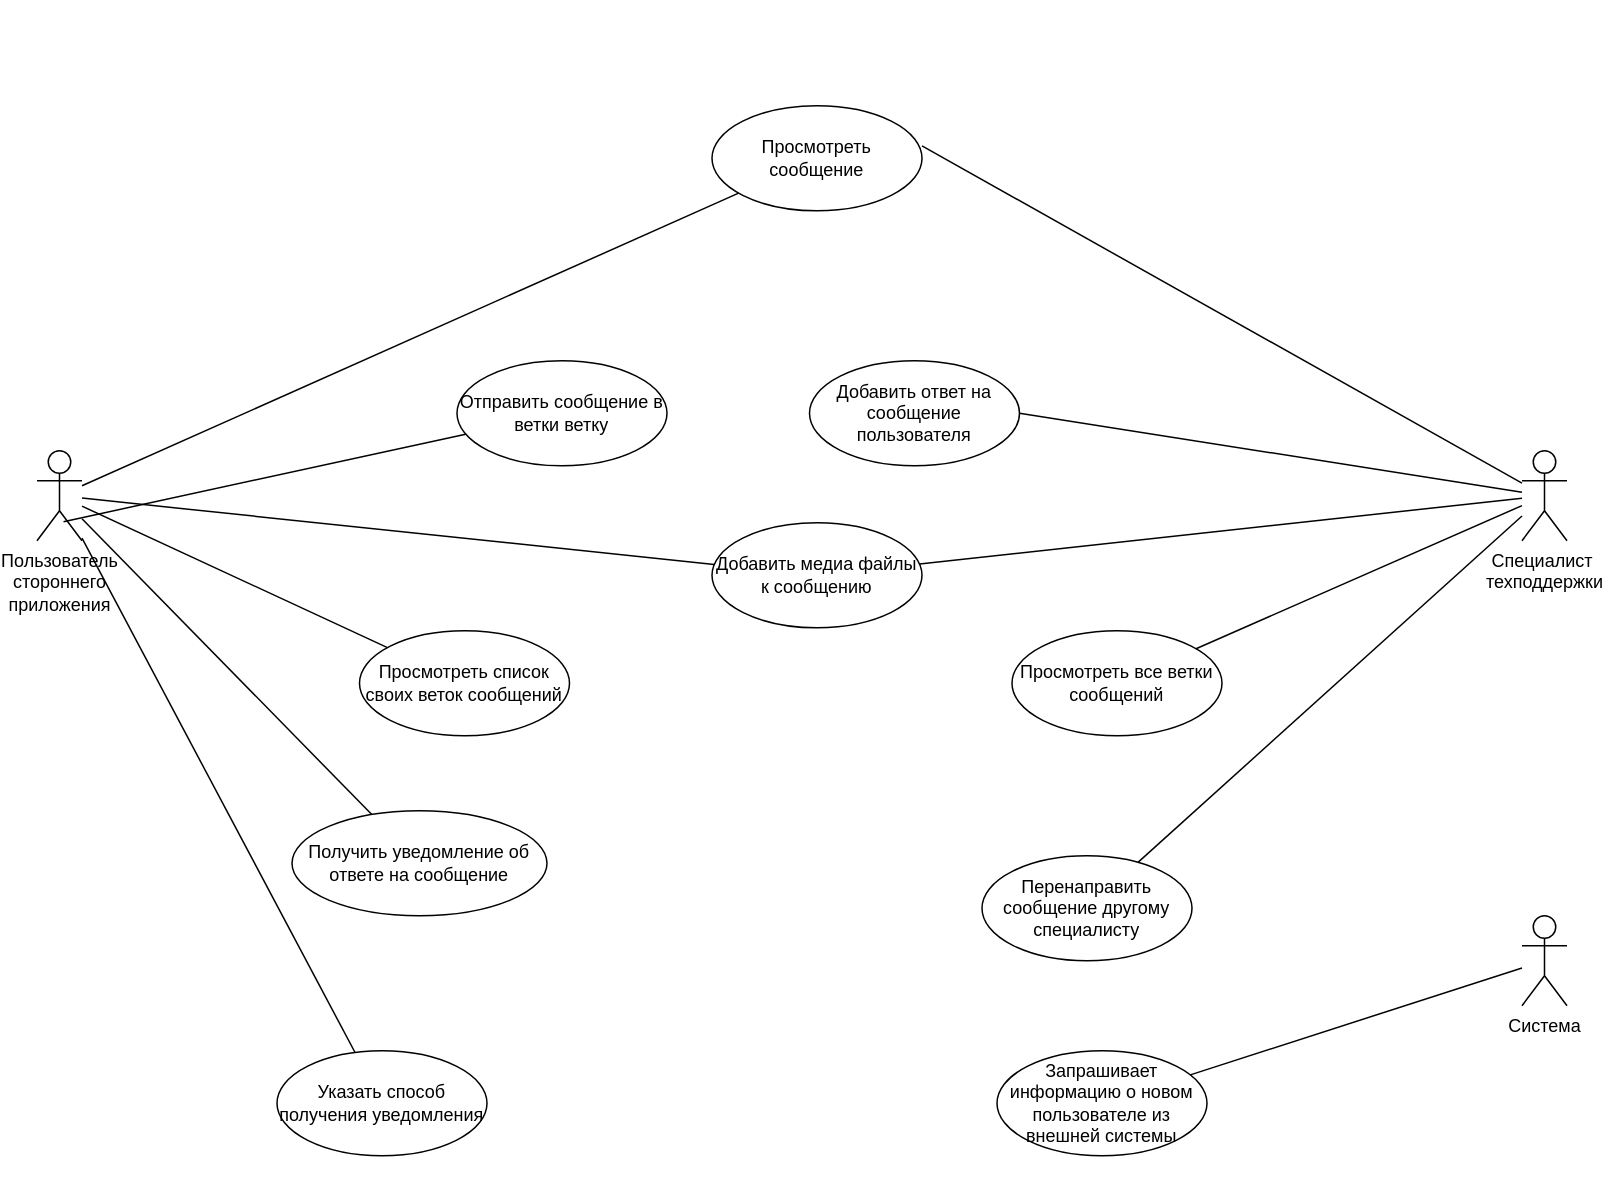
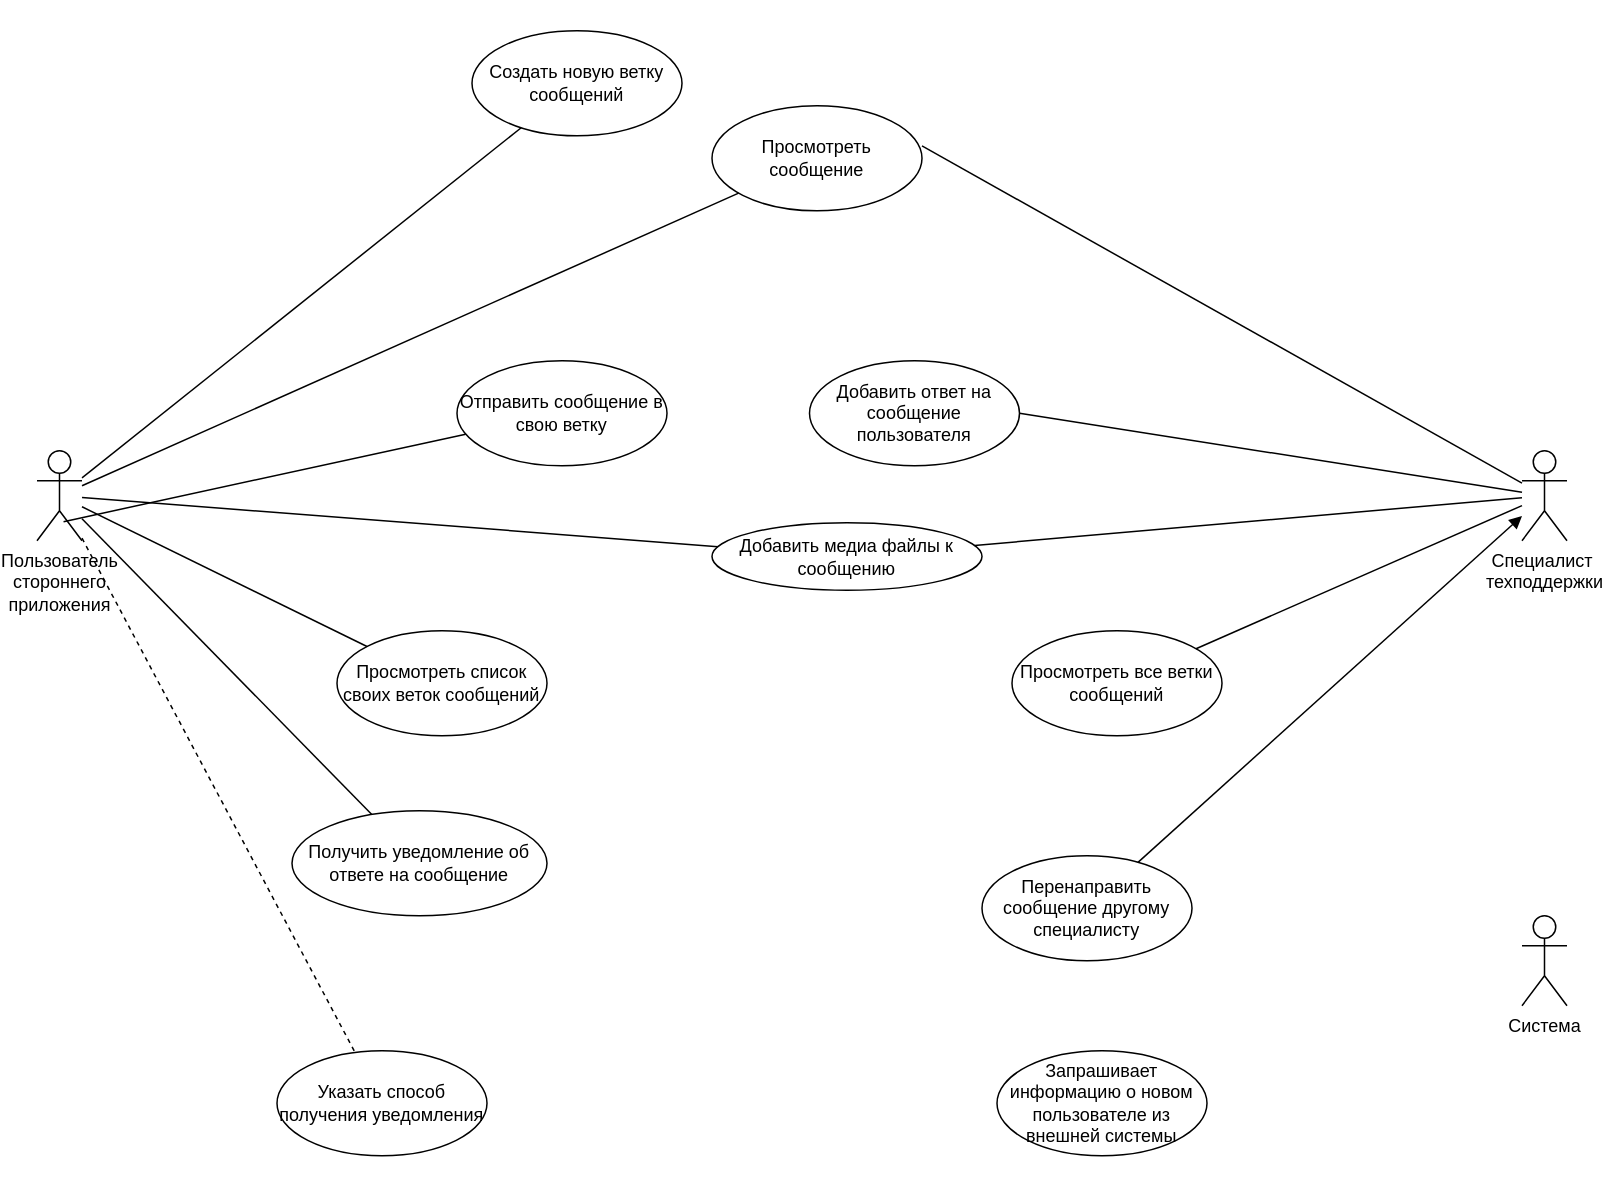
node "Создать новую ветку сообщений": added
edge "Создать новую ветку сообщений" -- "Пользователь стороннего приложения": added
node "Отправить сообщение в ветки ветку": label "Отправить сообщение в ветки ветку" -> "Отправить сообщение в свою ветку"
edge "Специалист техподдержки" -- "Перенаправить сообщение другому специалисту": arrowhead none -> block
node "Добавить медиа файлы к сообщению": size 210x105 -> 270x68
node "Просмотреть список своих веток сообщений": moved (464, 683) -> (442, 683)
edge "Пользователь стороннего приложения" -- "Указать способ получения уведомления": style solid -> dashed
edge "Система" -- "Запрашивает информацию о новом пользователе из внешней системы": removed
